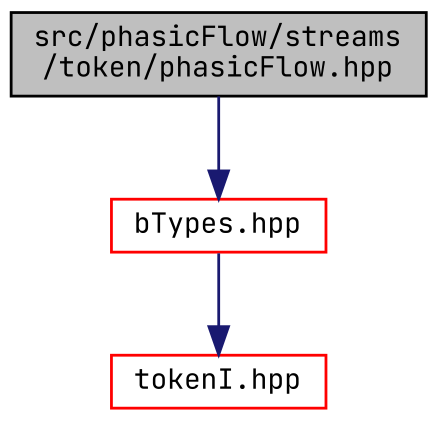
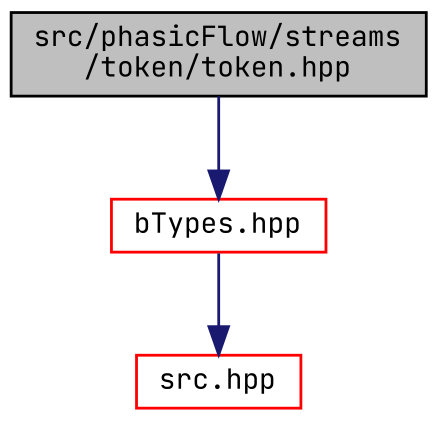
node "src/phasicFlow/streams /token/phasicFlow.hpp": label "src/phasicFlow/streams /token/phasicFlow.hpp" -> "src/phasicFlow/streams /token/token.hpp"
node "tokenI.hpp": label "tokenI.hpp" -> "src.hpp"
